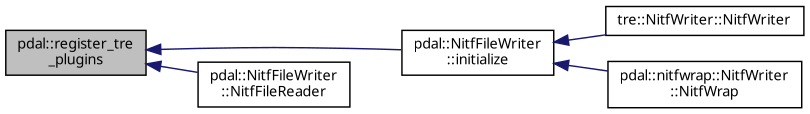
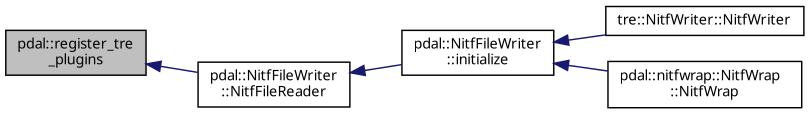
edge "pdal::NitfFileWriter ::initialize" -> "pdal::register_tre _plugins": now "pdal::NitfFileWriter ::initialize" -> "pdal::NitfFileWriter ::NitfFileReader"
node "pdal::nitfwrap::NitfWriter ::NitfWrap": label "pdal::nitfwrap::NitfWriter ::NitfWrap" -> "pdal::nitfwrap::NitfWrap ::NitfWrap"
